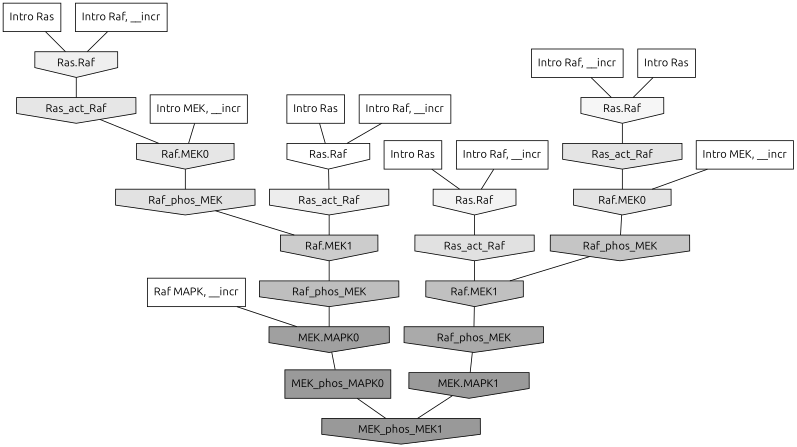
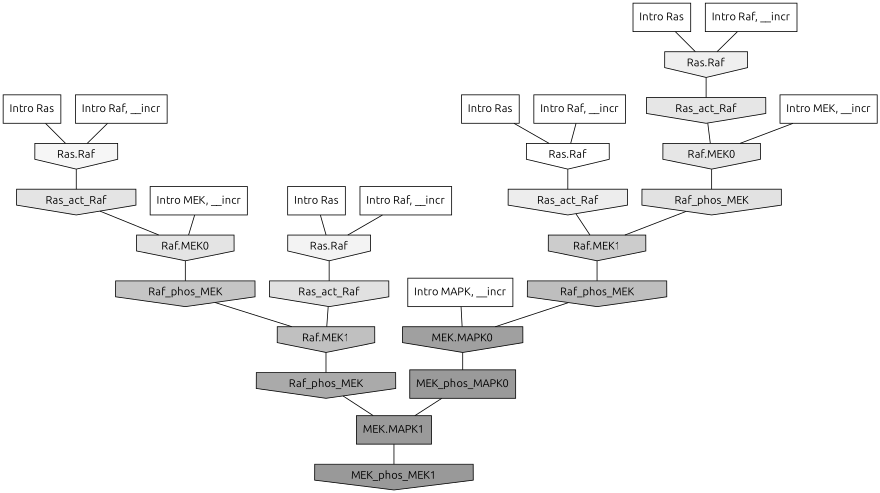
node "Raf MAPK, __incr": label "Raf MAPK, __incr" -> "Intro MAPK, __incr"
node "MEK.MAPK1": shape invhouse -> box
edge "MEK_phos_MAPK0" -- "MEK_phos_MEK1": now "MEK_phos_MAPK0" -- "MEK.MAPK1"
